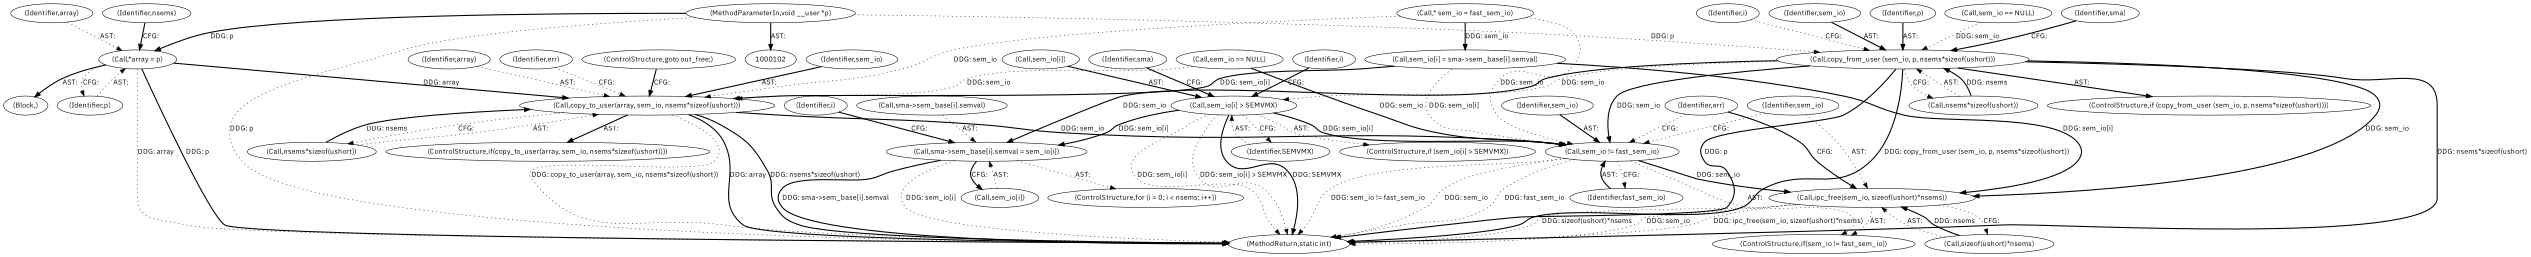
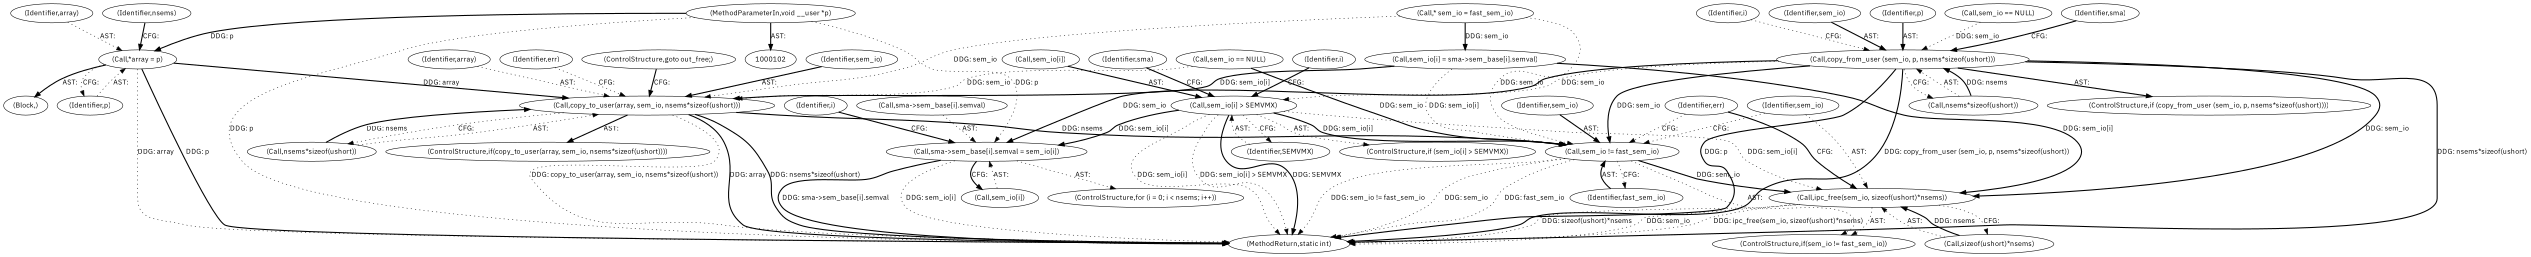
edge "(MethodParameterIn,void __user *p)" -> "(Call,copy_from_user (sem_io, p, nsems*sizeof(ushort)))": now "(MethodParameterIn,void __user *p)" -> "(Call,sma->sem_base[i].semval = sem_io[i])"
edge "(Call,copy_to_user(array, sem_io, nsems*sizeof(ushort)))" -> "(Call,sem_io != fast_sem_io)": label "DDG: sem_io" -> "DDG: nsems"
edge "(Call,sem_io[i] > SEMVMX)" -> "(Call,ipc_free(sem_io, sizeof(ushort)*nsems))": added, label "DDG: sem_io[i]"
